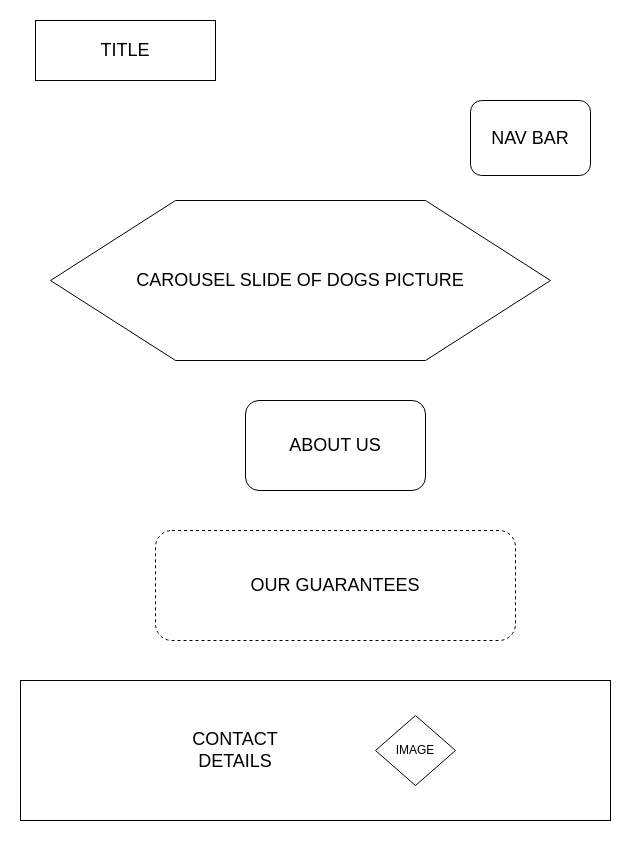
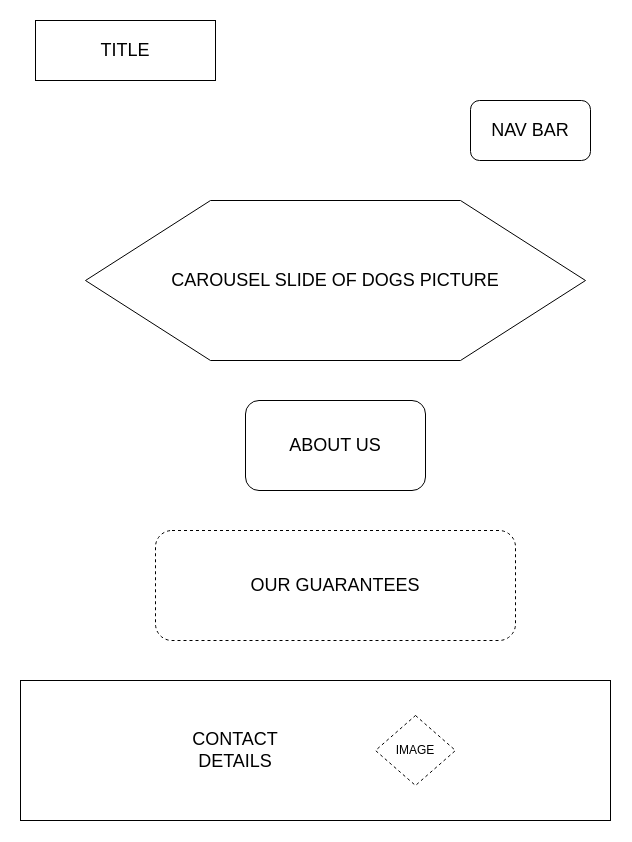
node "NAV BAR": size 120x75 -> 120x60
node "CAROUSEL SLIDE OF DOGS PICTURE": moved (301, 281) -> (336, 281)
node "IMAGE": style solid -> dashed
